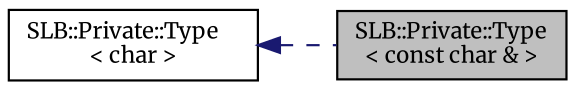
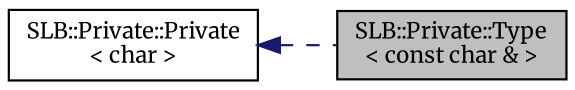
node "SLB::Private::Type < char >": label "SLB::Private::Type < char >" -> "SLB::Private::Private < char >"
